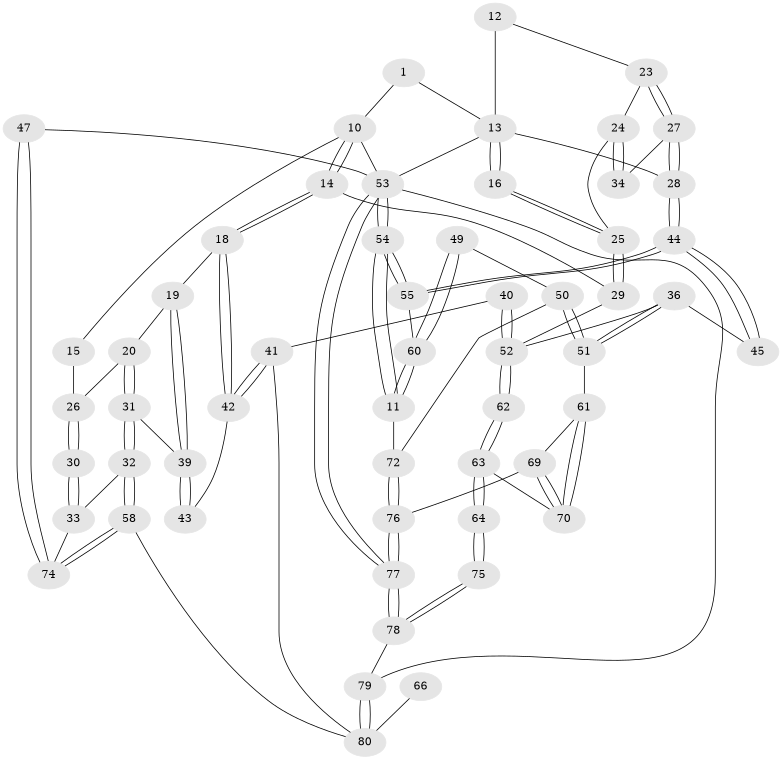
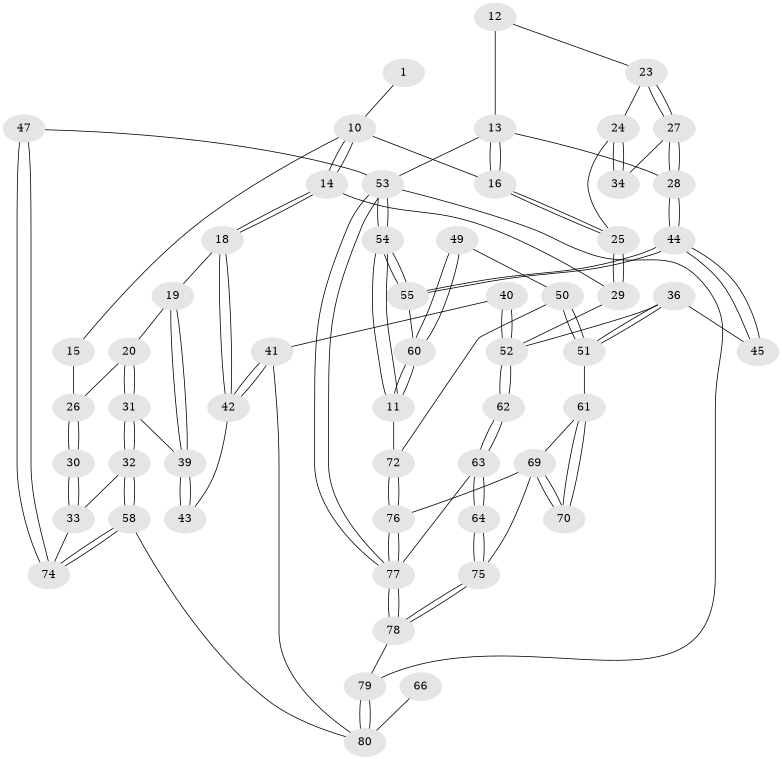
edge "1" -- "13": removed
edge "10" -- "53": now "10" -- "16"
edge "63" -- "70": now "63" -- "77"
edge "69" -- "75": added
